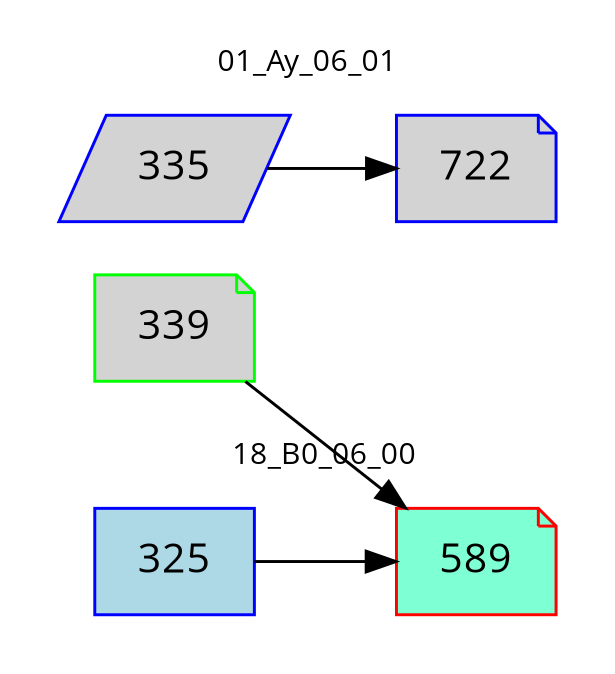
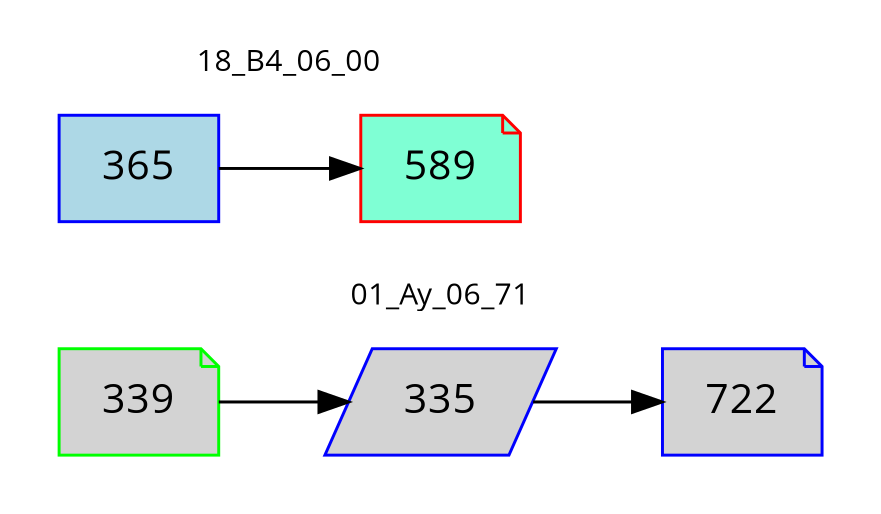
cluster "01_Ay_06_01": label "01_Ay_06_01" -> "01_Ay_06_71"
edge "339" -> "589": now "339" -> "335"
cluster "18_B0_06_00": label "18_B0_06_00" -> "18_B4_06_00"
node "325": label "325" -> "365"
